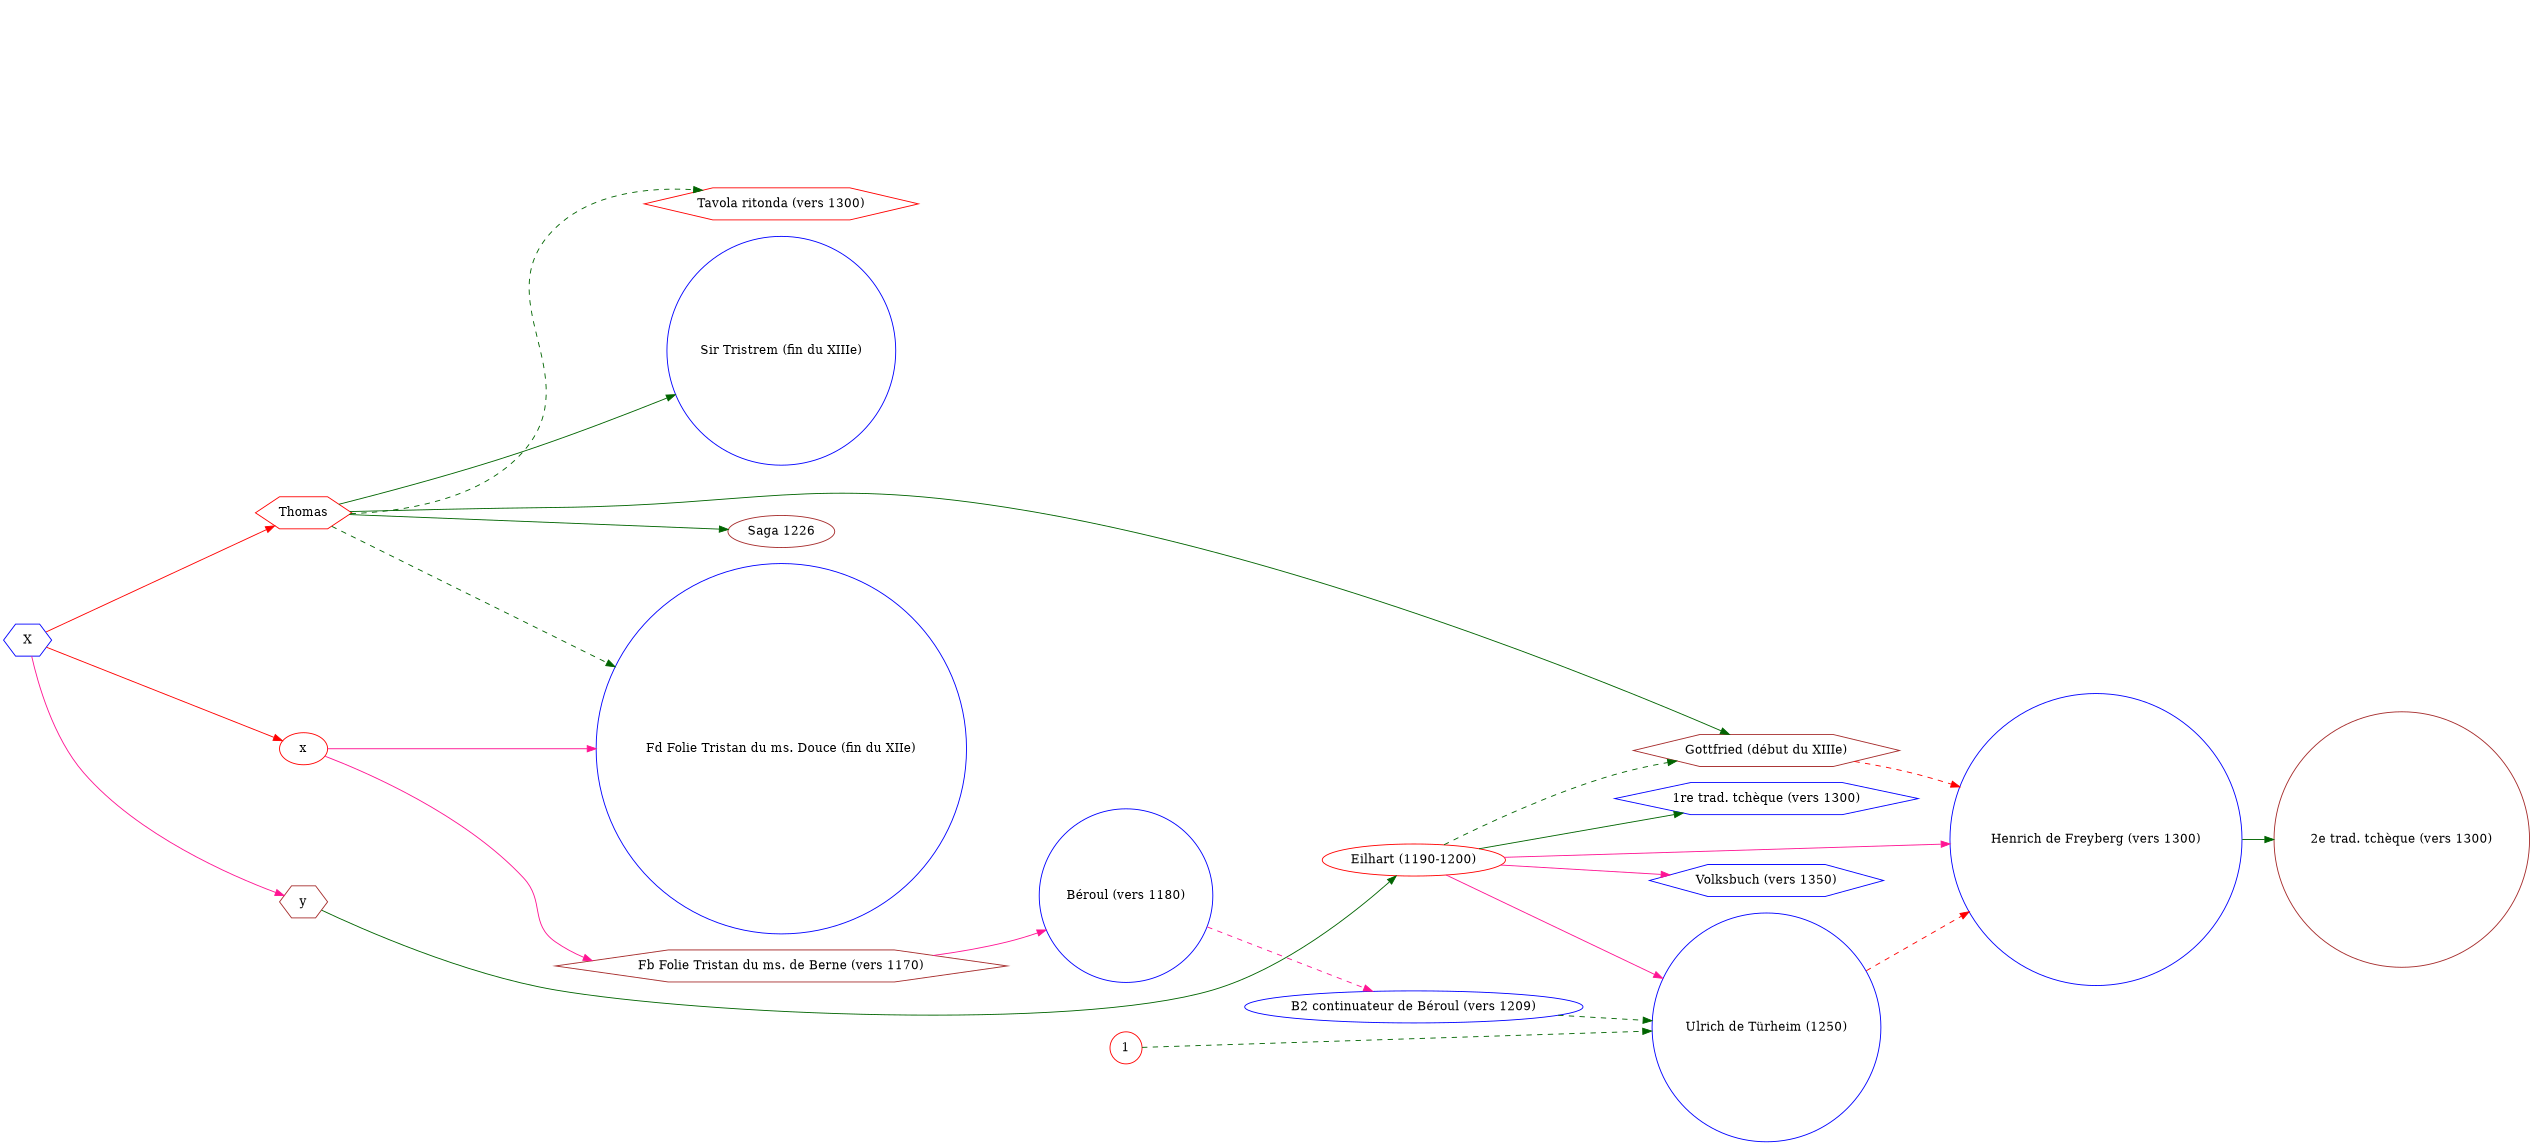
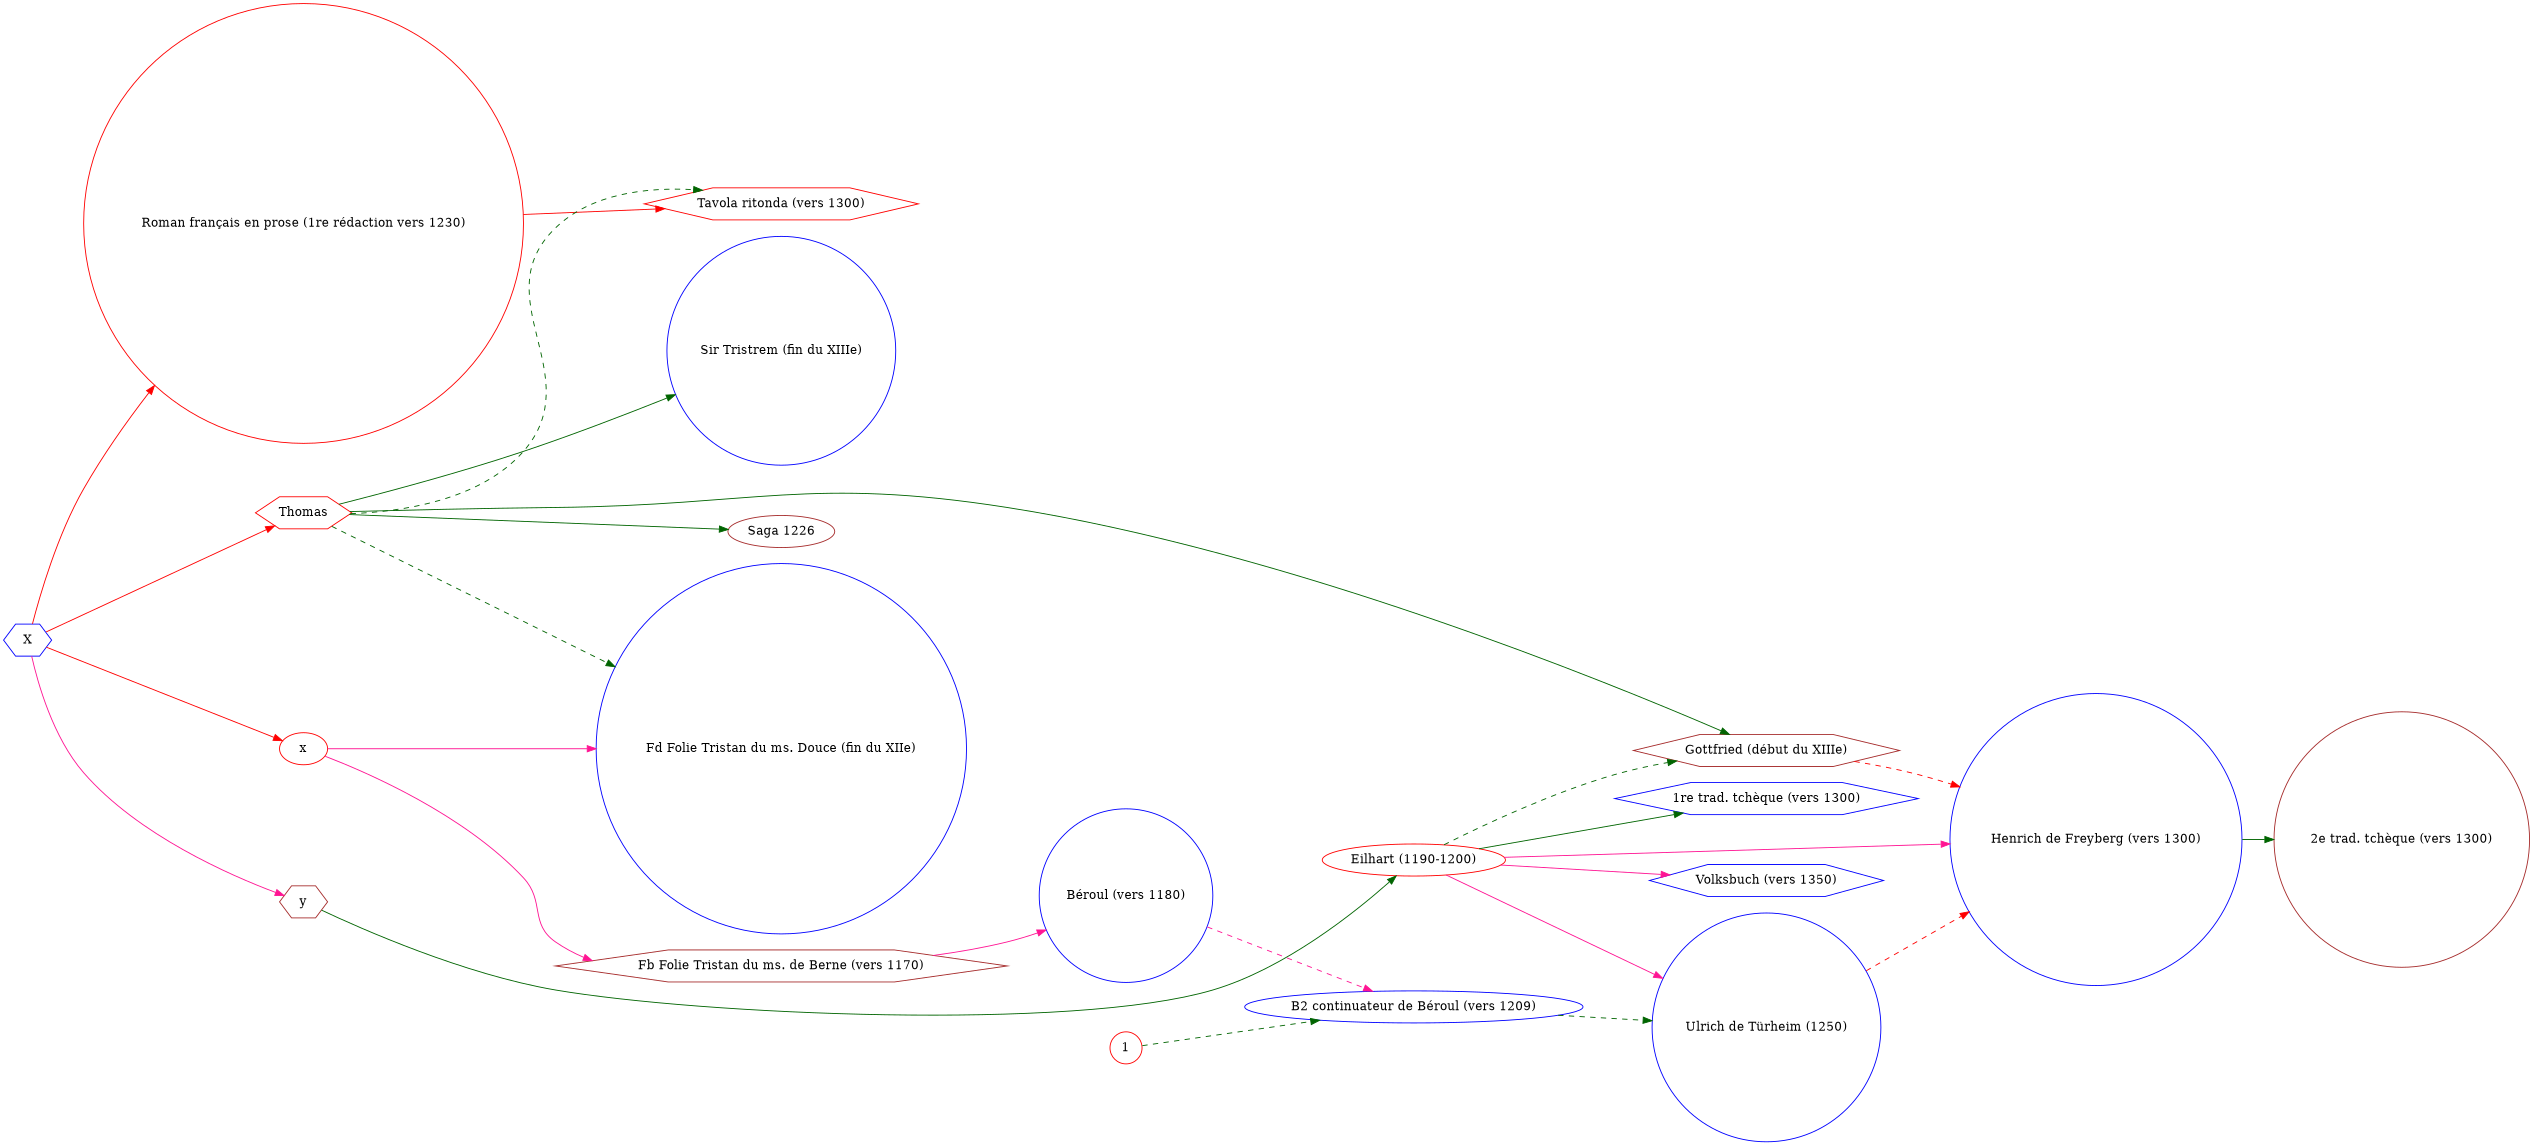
node "Roman français en prose (1re rédaction vers 1230)": added
edge "1" -> "Ulrich de Türheim (1250)": now "1" -> "B2 continuateur de Béroul (vers 1209)"
